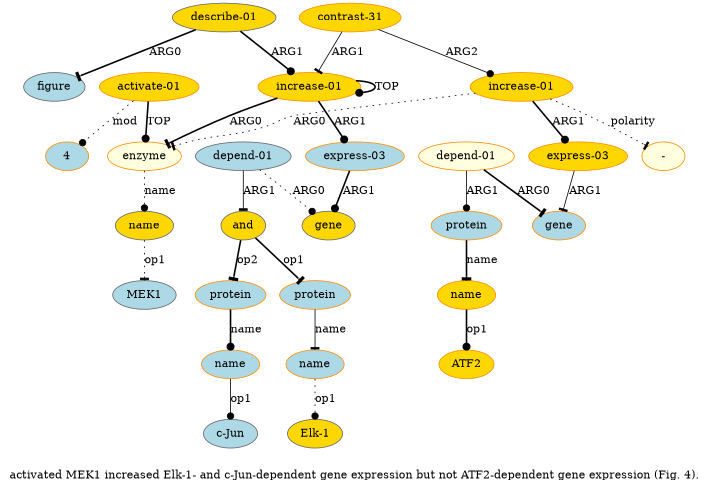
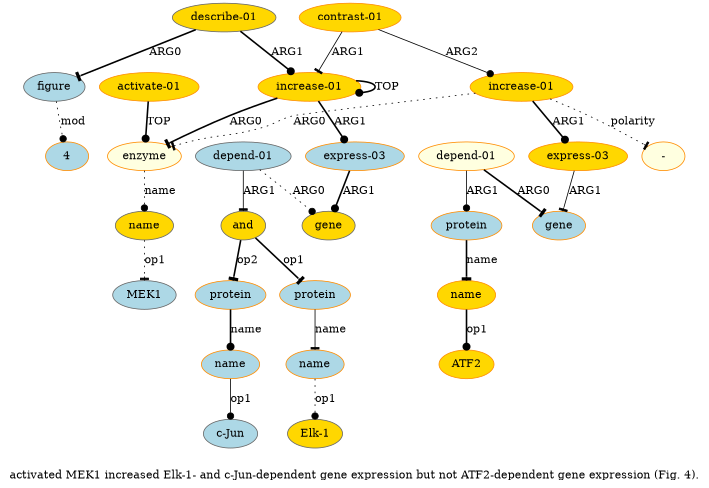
node "contrast-31": label "contrast-31" -> "contrast-01"
edge "activate-01" -> "4": now "figure" -> "4"
